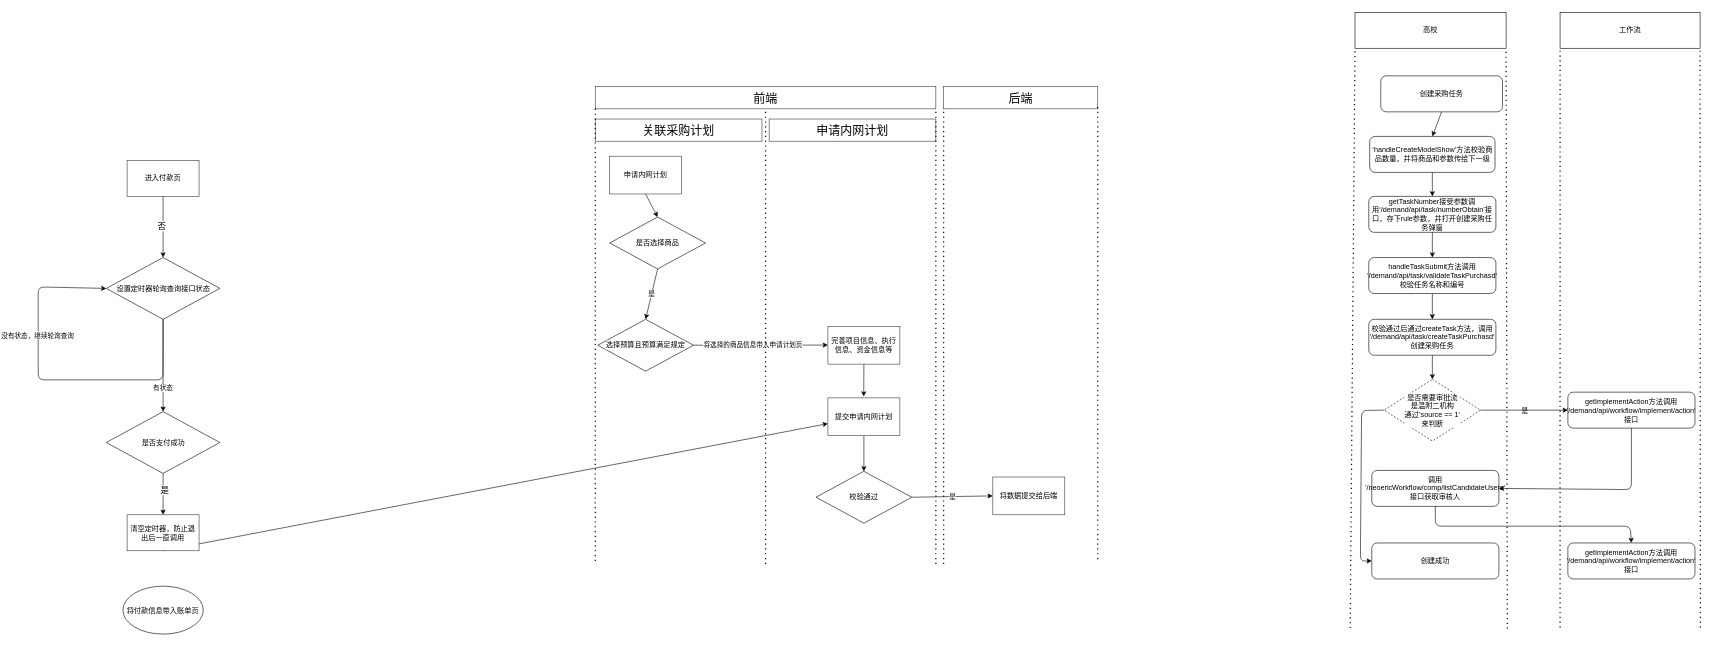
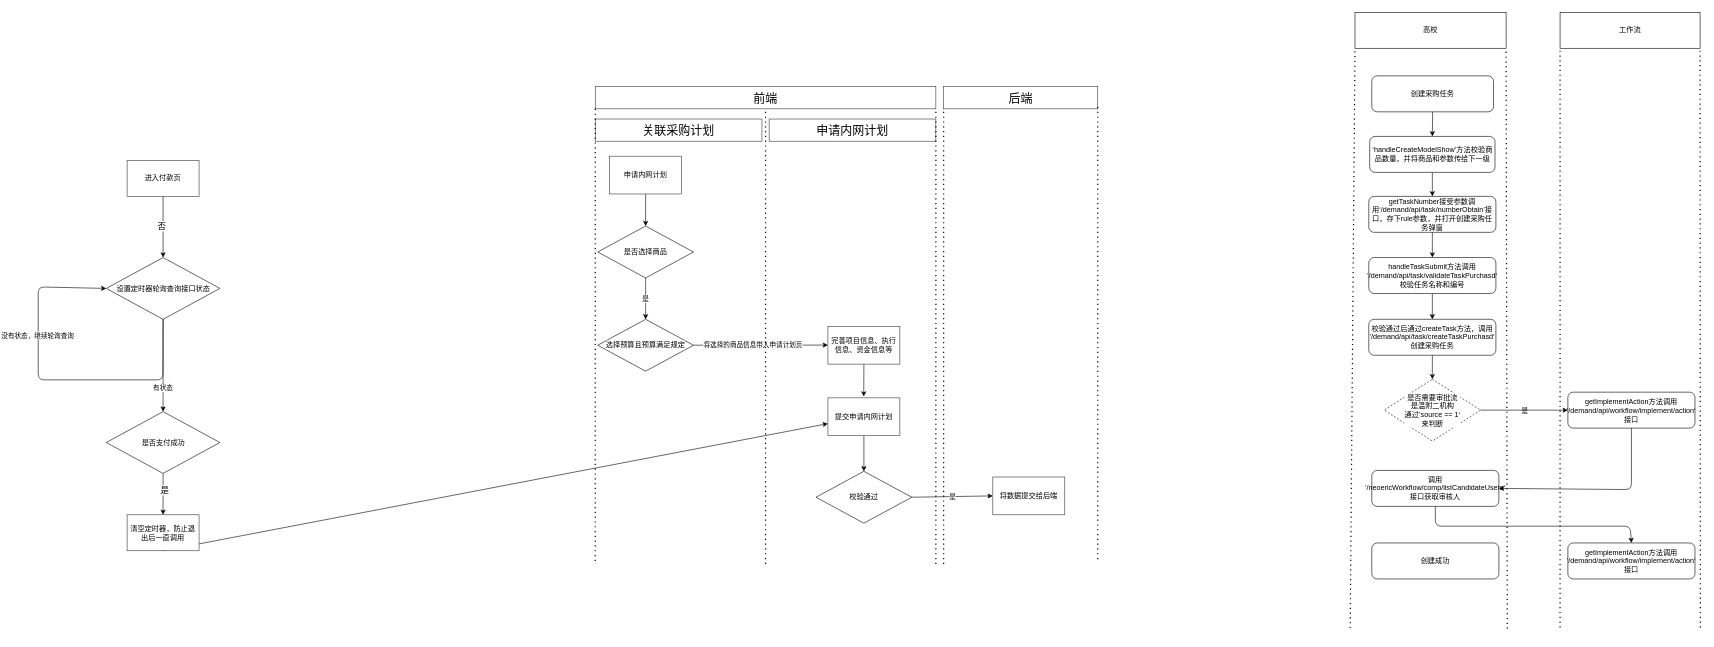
node "创建采购任务": moved (1442, 94) -> (1433, 94)
node "是否选择商品": moved (657, 243) -> (645, 252)
edge "是否需要审批流 是温附二机构 通过’source == 1‘ 来判断" -> "创建成功": removed
node "将付款信息带入账单页": removed
